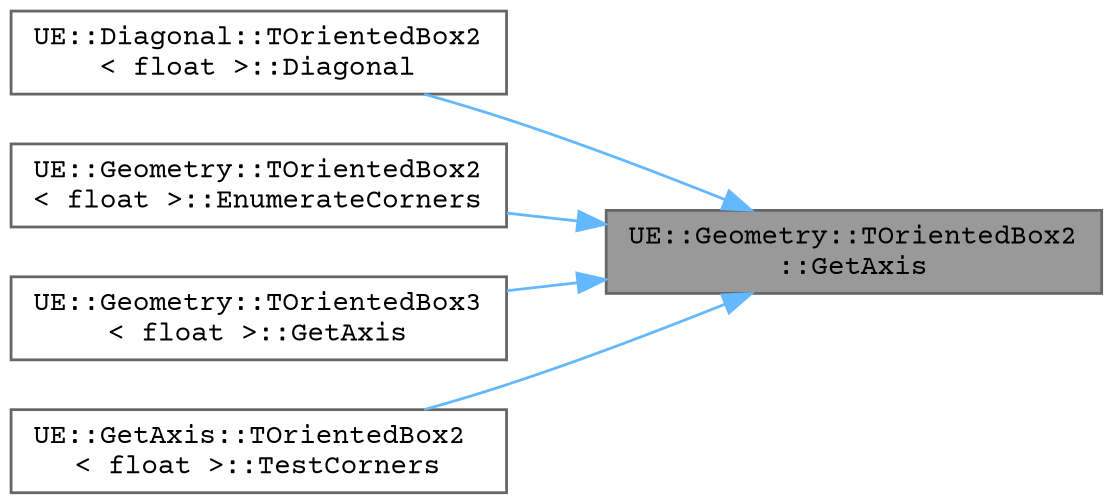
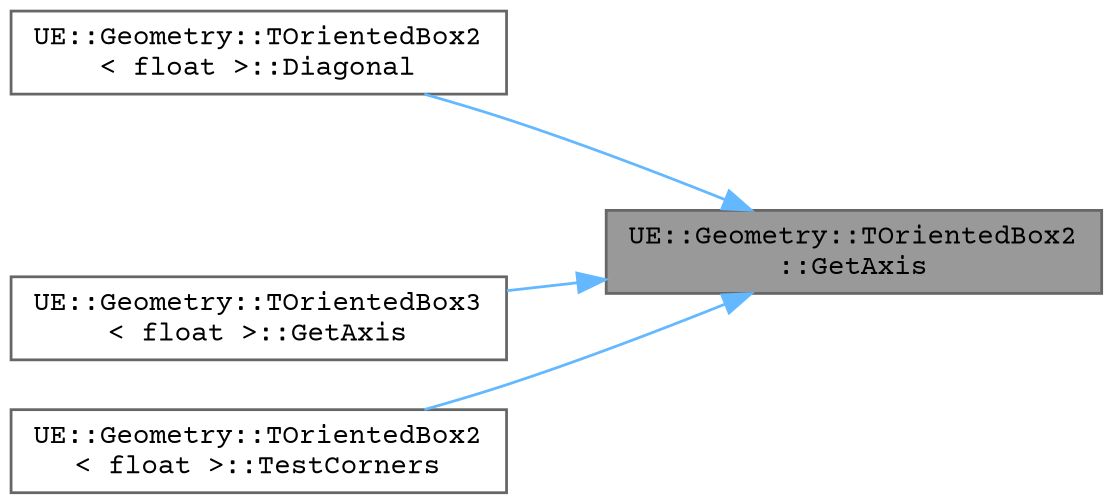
node "UE::Diagonal::TOrientedBox2 < float >::Diagonal": label "UE::Diagonal::TOrientedBox2 < float >::Diagonal" -> "UE::Geometry::TOrientedBox2 < float >::Diagonal"
node "UE::Geometry::TOrientedBox2 < float >::EnumerateCorners": removed
node "UE::GetAxis::TOrientedBox2 < float >::TestCorners": label "UE::GetAxis::TOrientedBox2 < float >::TestCorners" -> "UE::Geometry::TOrientedBox2 < float >::TestCorners"
